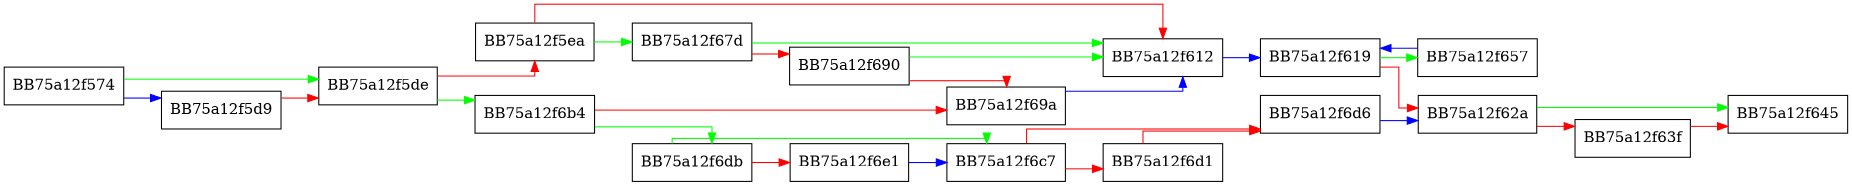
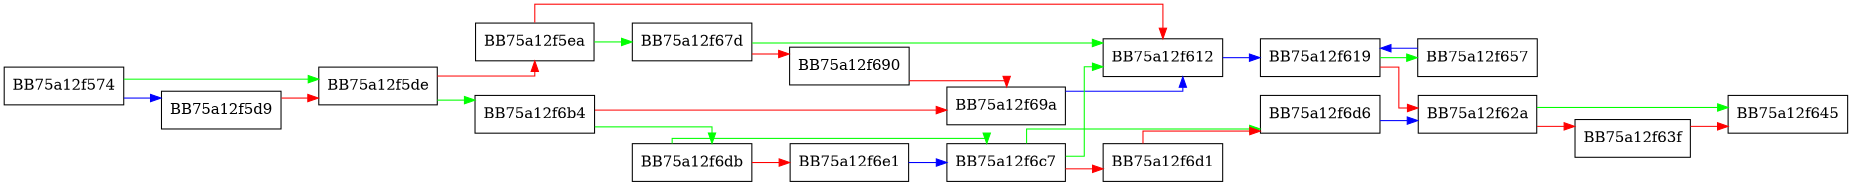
edge "BB75a12f690" -> "BB75a12f612": now "BB75a12f6c7" -> "BB75a12f612"
edge "BB75a12f6c7" -> "BB75a12f6d6": color red -> green
